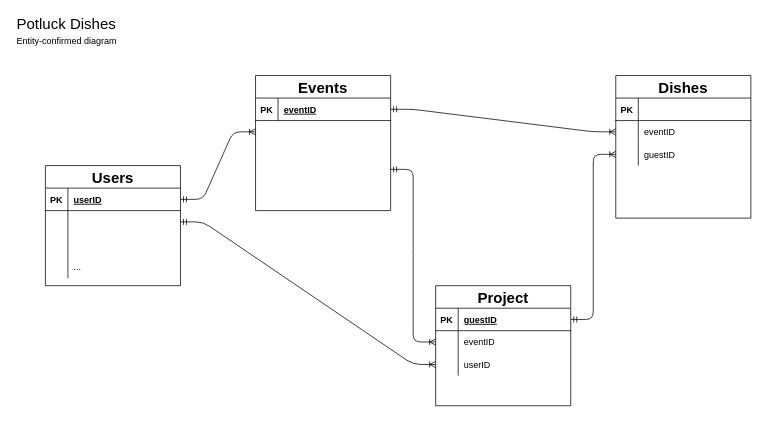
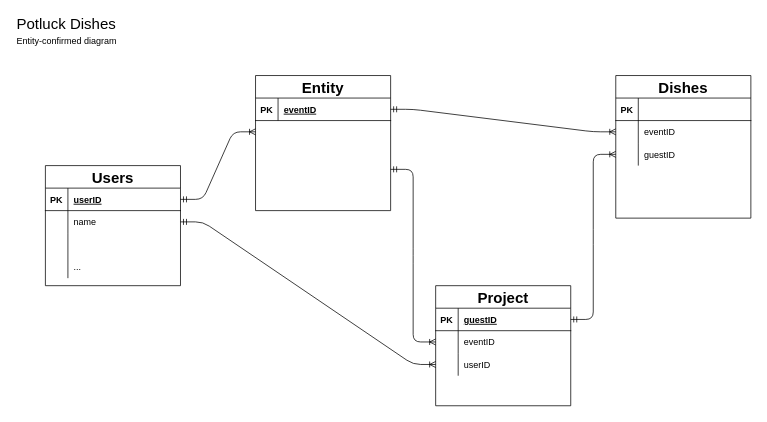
node "Events": label "Events" -> "Entity"
node "name": added
